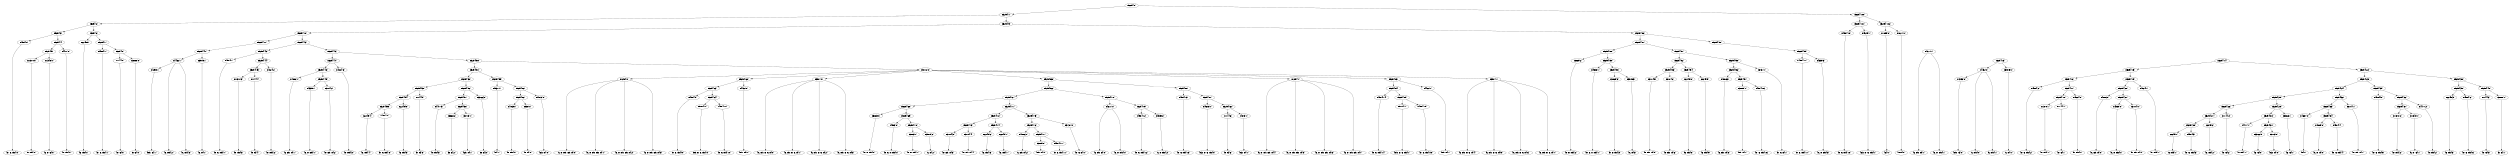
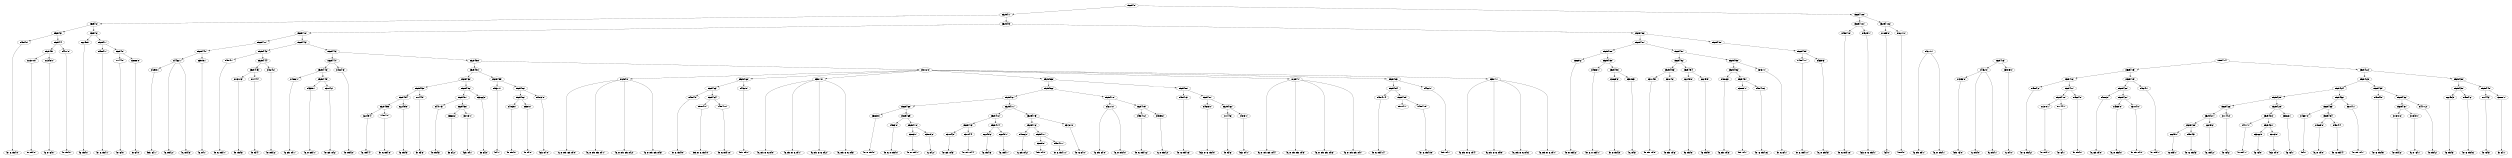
node "L5294(14)": label "L5294(14)" -> "L5594(14)"
node "[Dis  F  G  Ais](1)": removed
